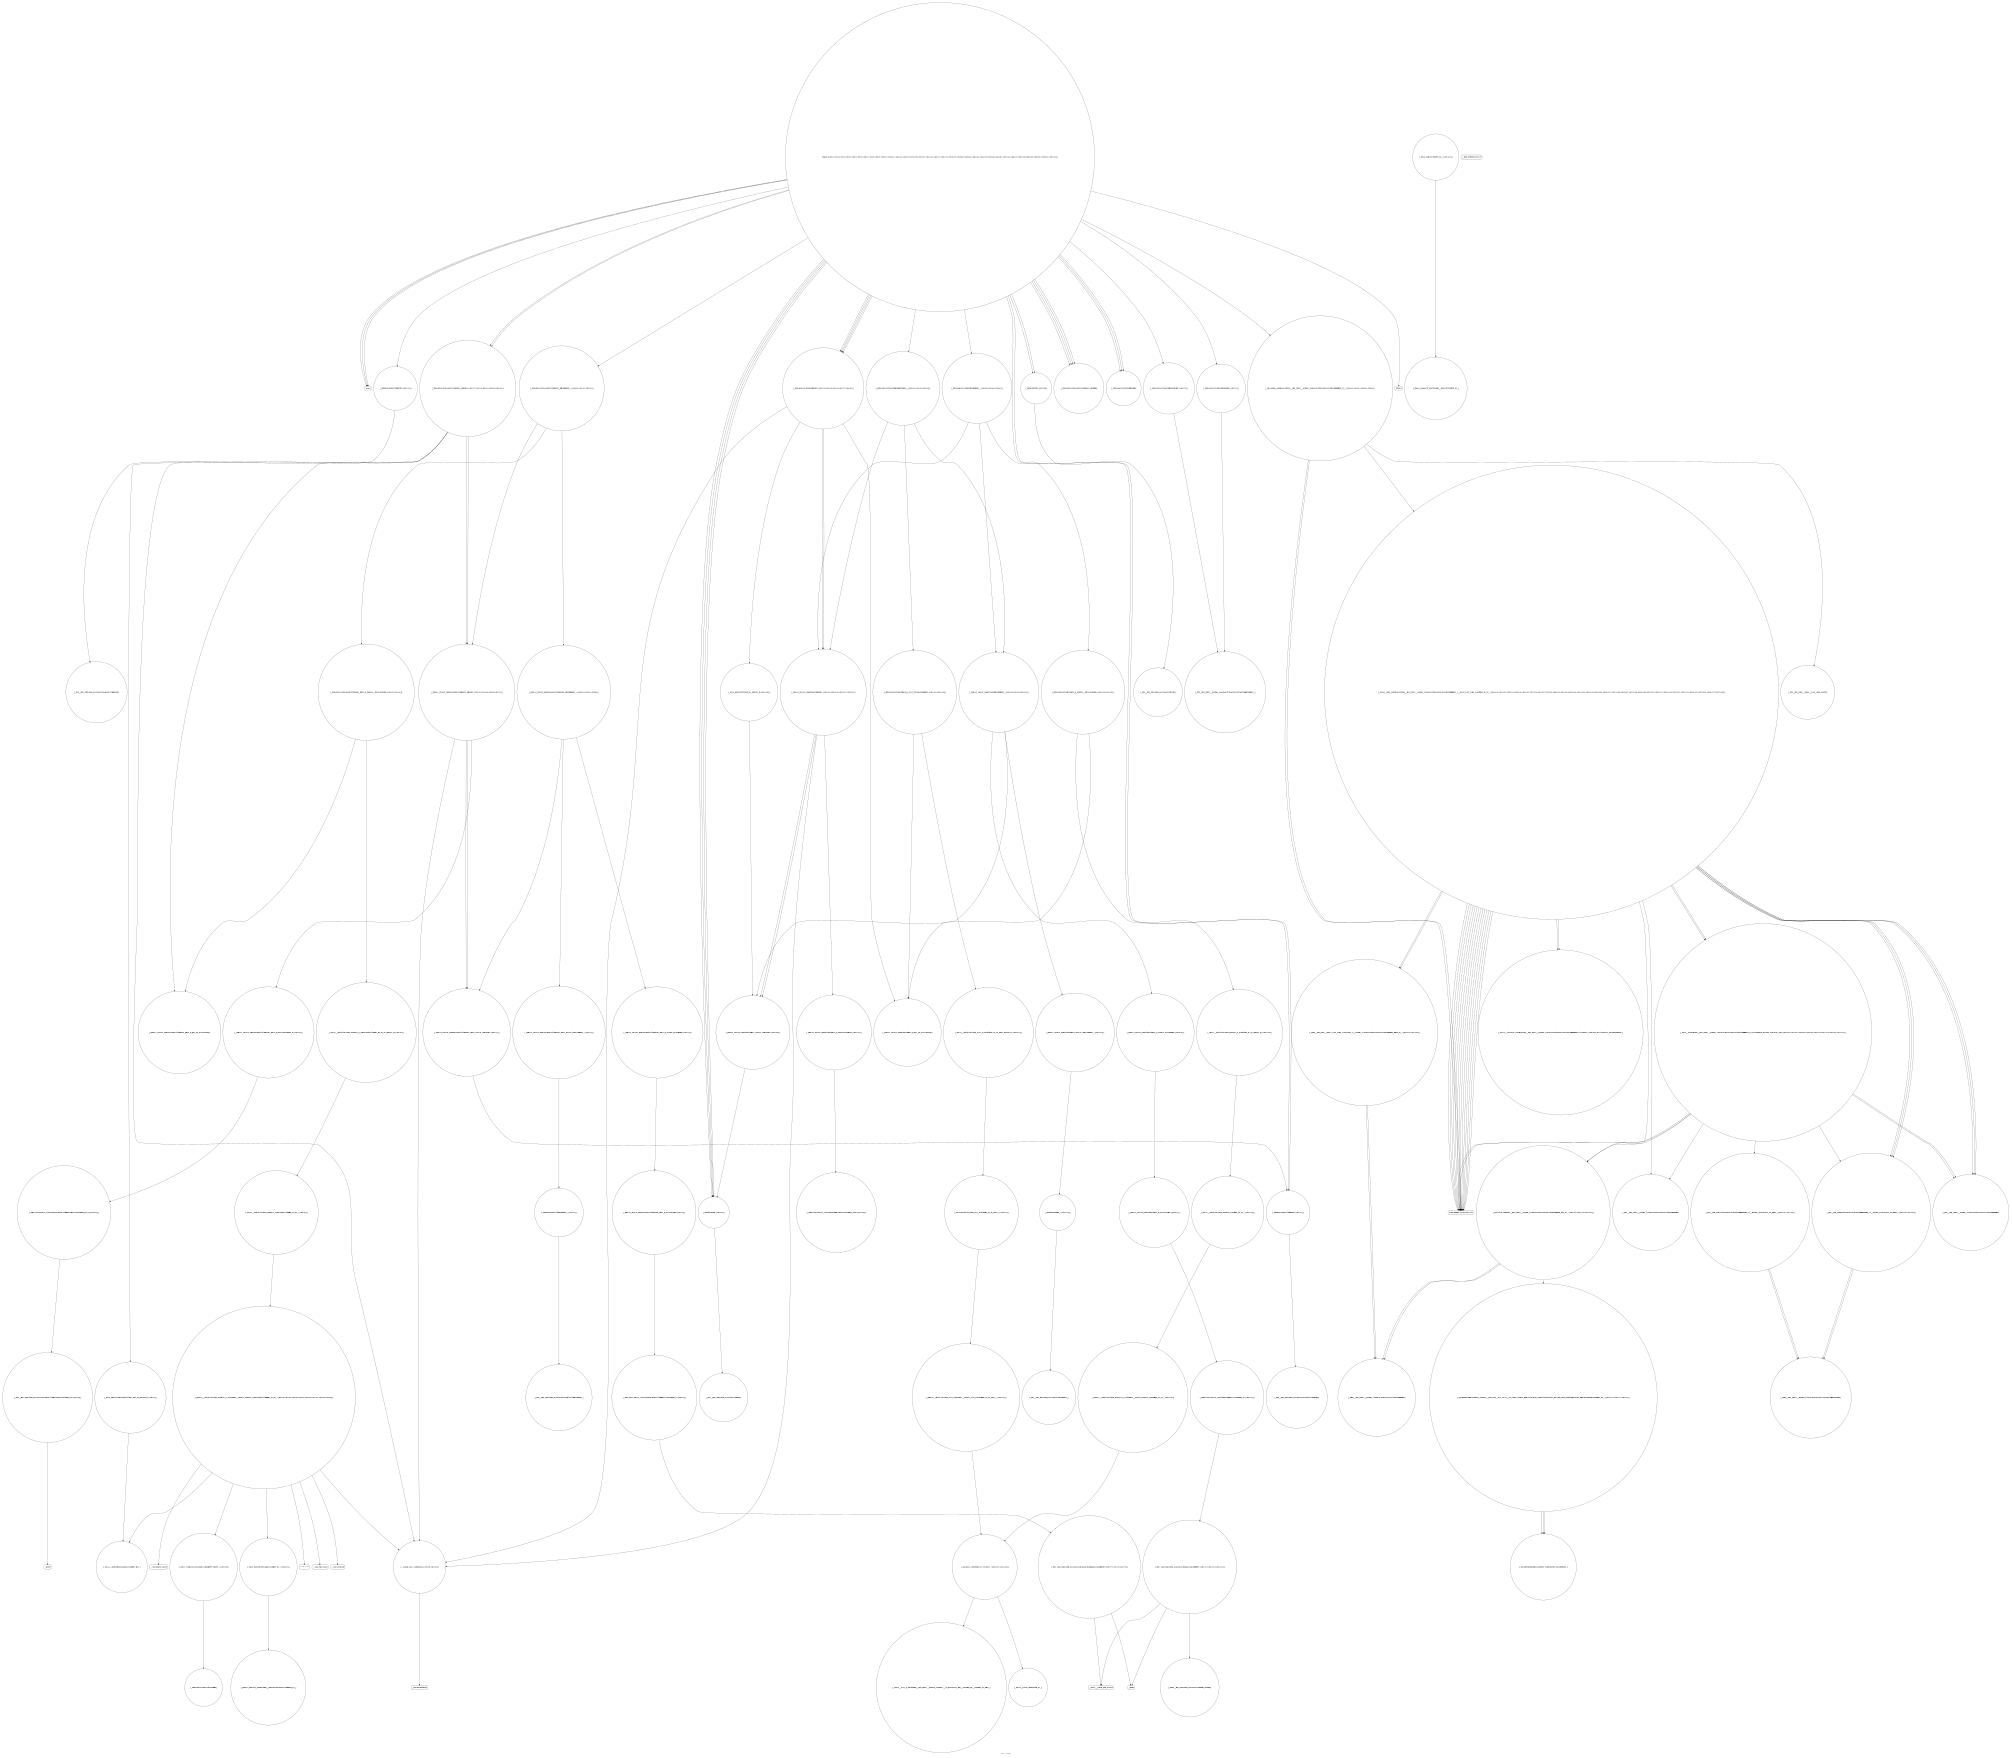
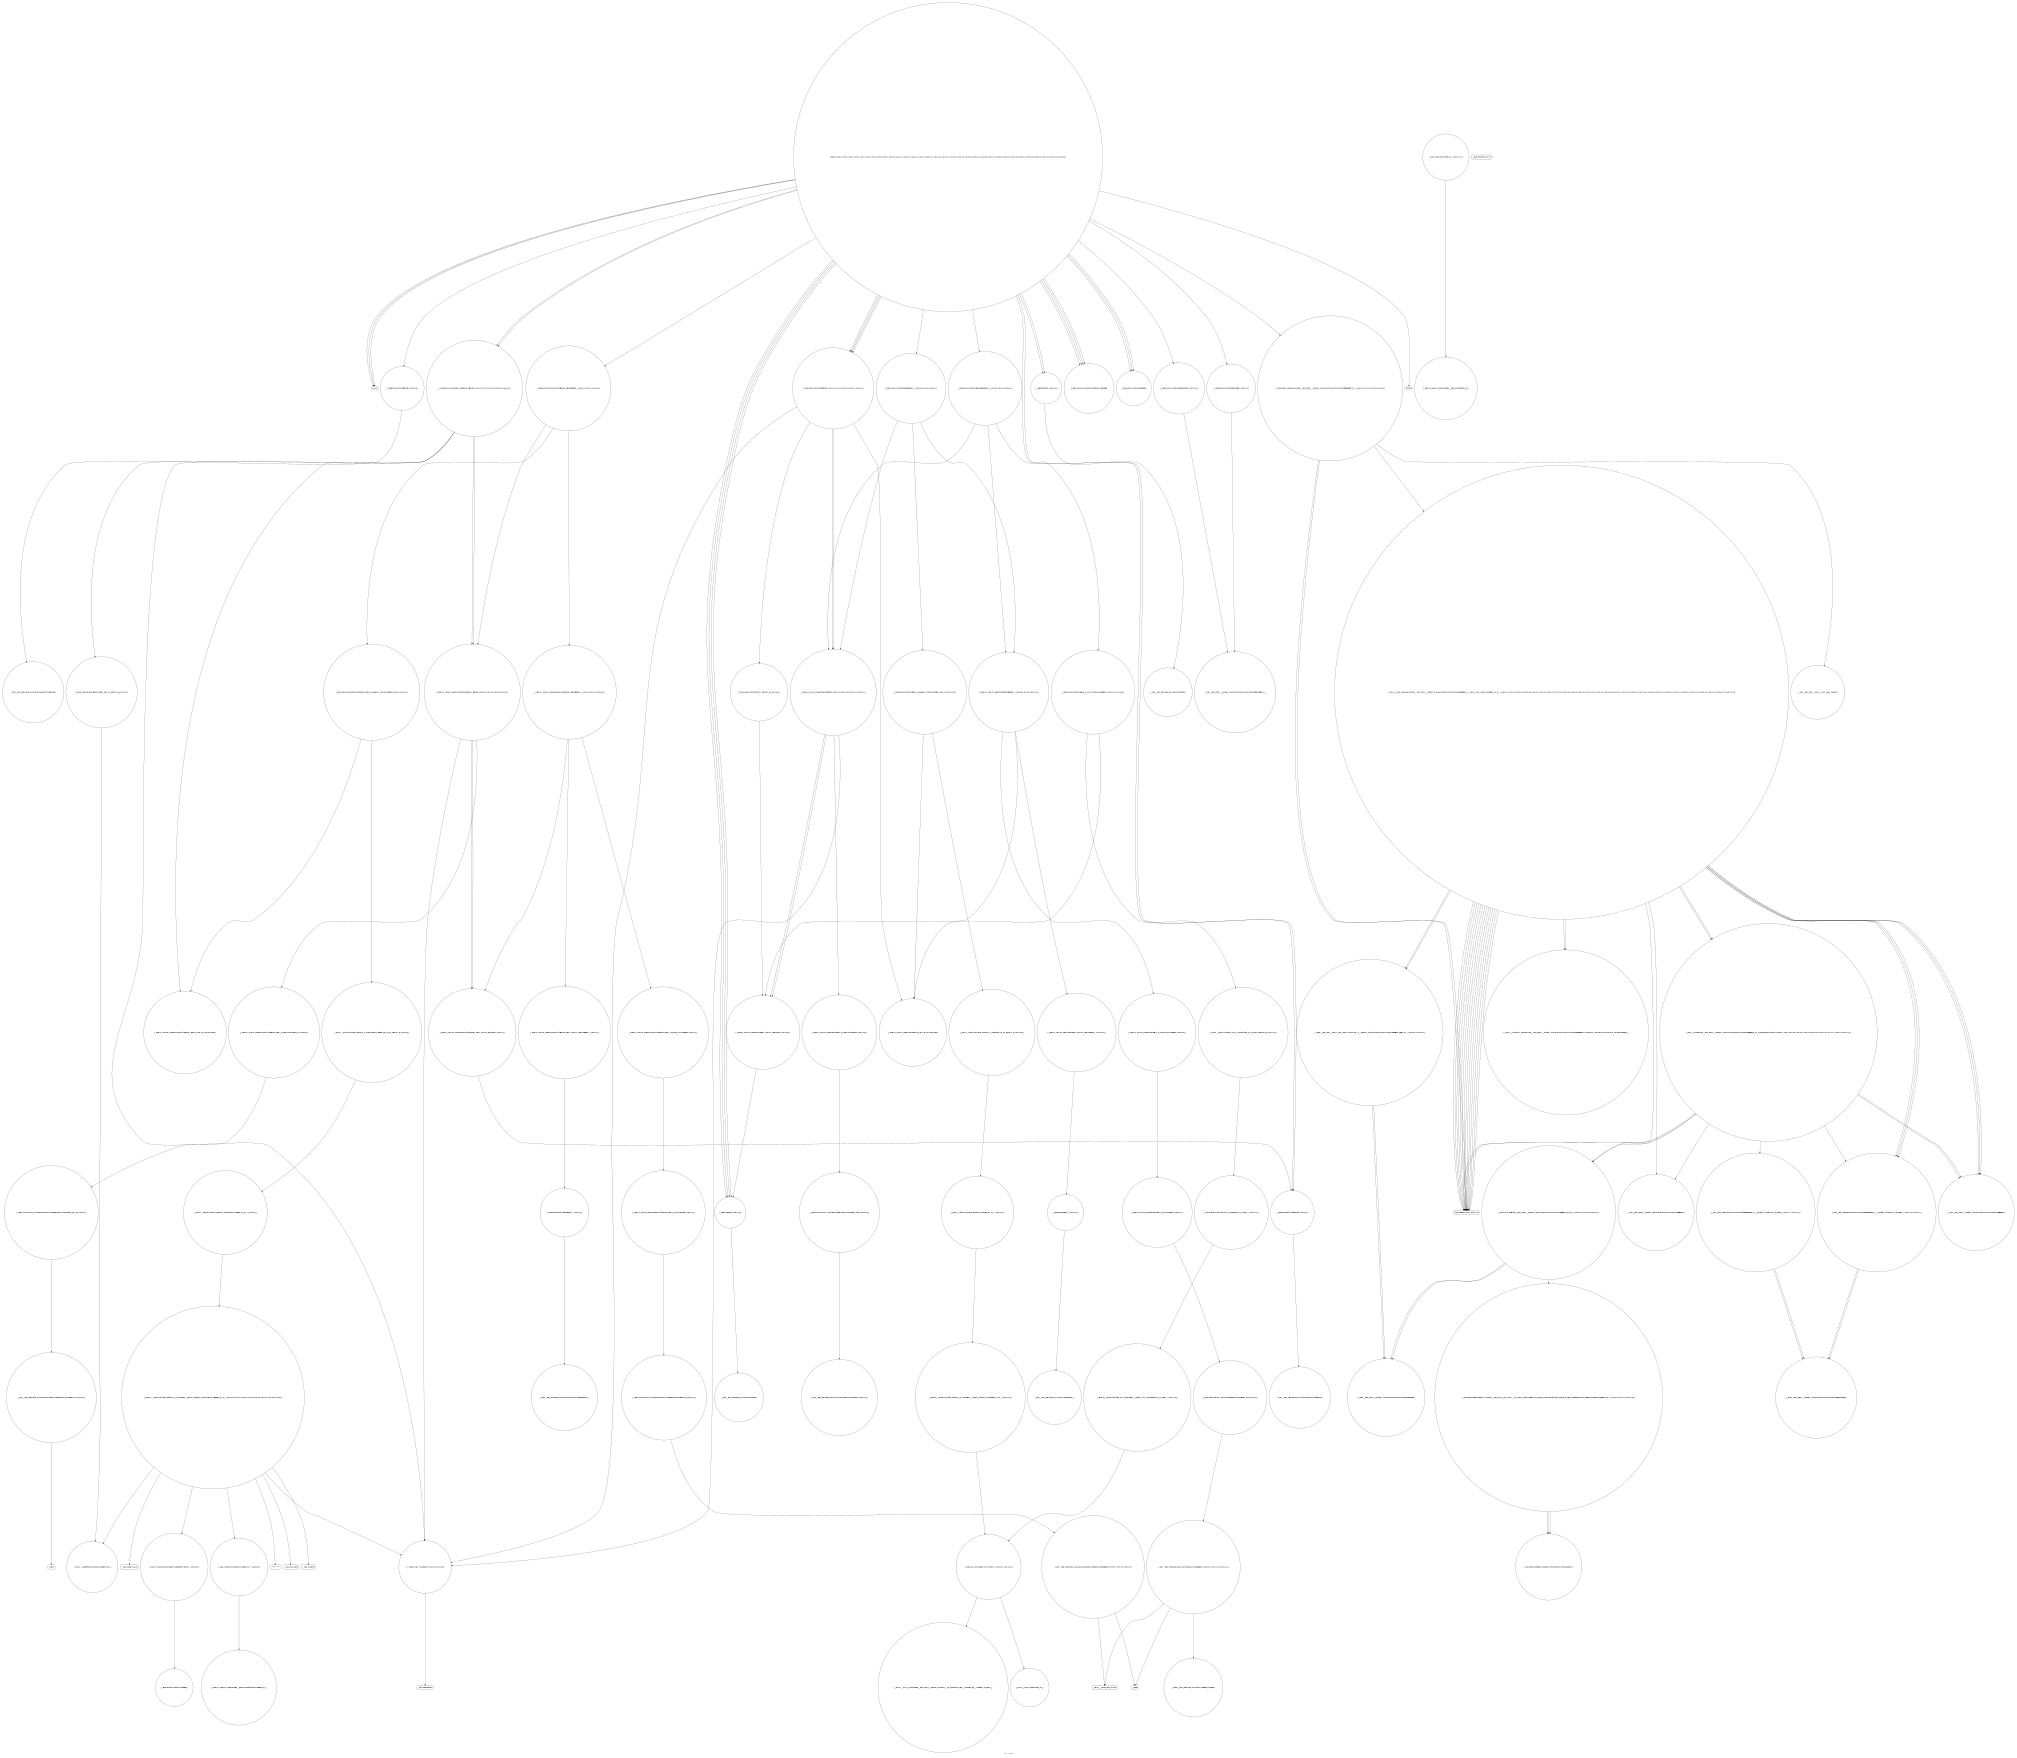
node "{_ZN9__gnu_cxx13new_allocatorIiE10deallocateEPim|{<s0>123}}": added
